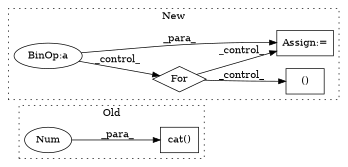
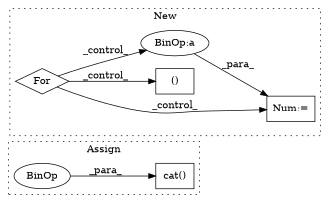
node "Assign:=": label "Assign:=" -> "Num:="
edge "BinOp:a" -> "For": reversed
cluster "Old": label "Old" -> "Assign"
node "Num": label "Num" -> "BinOp"
